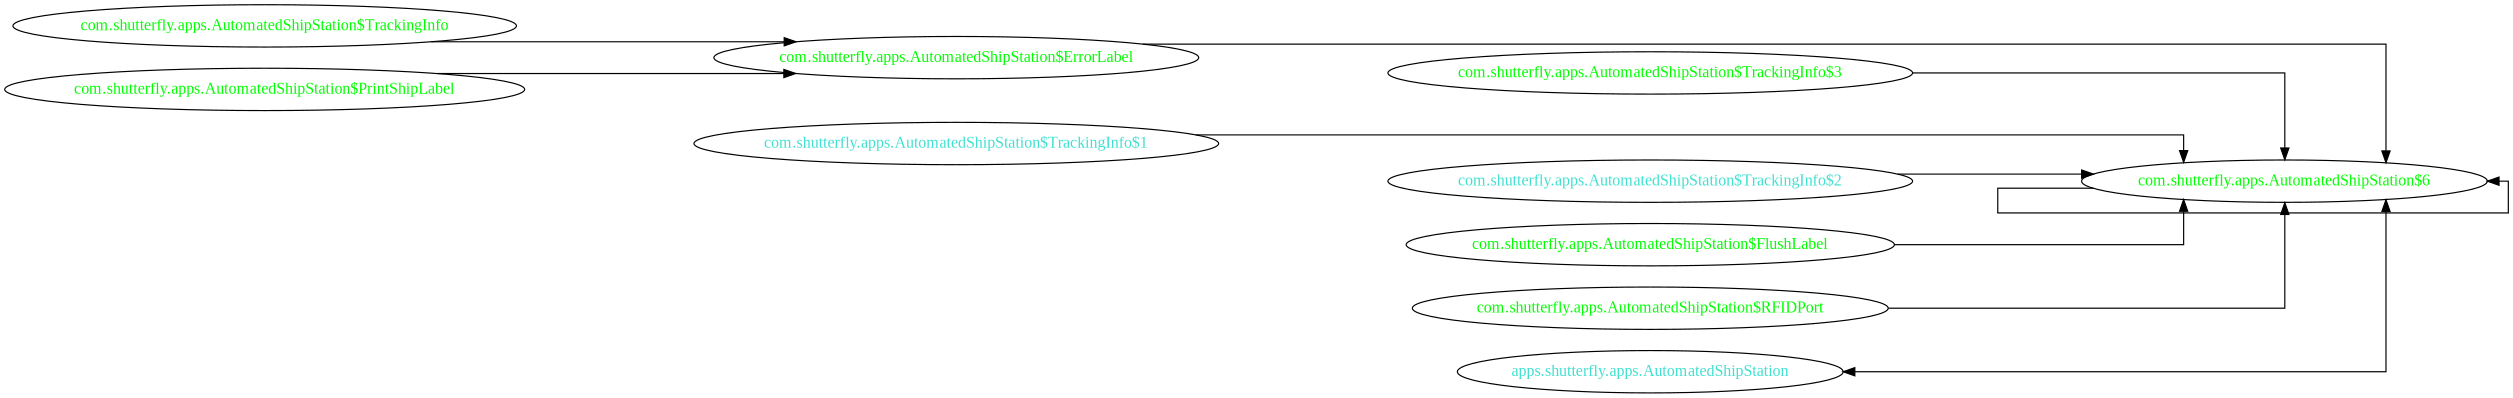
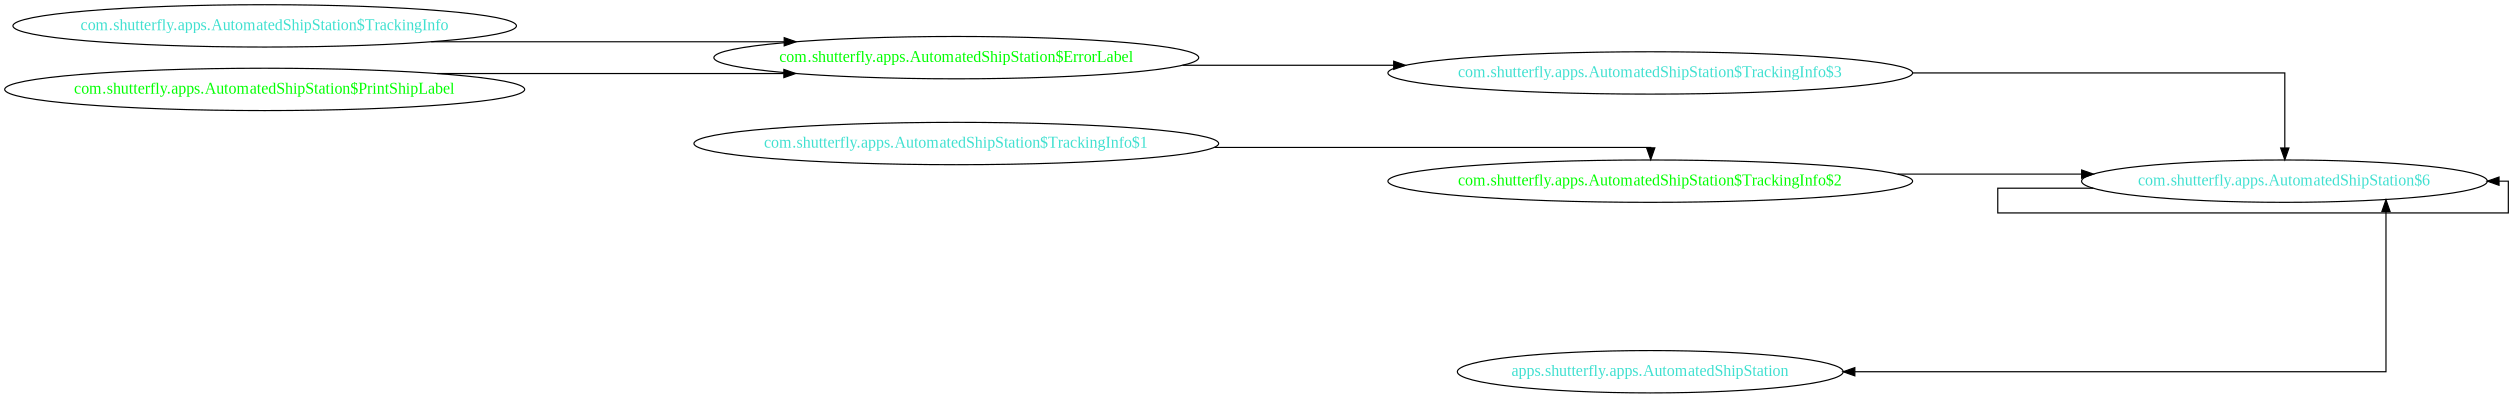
node "com.shutterfly.apps.AutomatedShipStation$TrackingInfo": fontcolor green -> turquoise
edge "com.shutterfly.apps.AutomatedShipStation$ErrorLabel" -> "com.shutterfly.apps.AutomatedShipStation$6": now "com.shutterfly.apps.AutomatedShipStation$ErrorLabel" -> "com.shutterfly.apps.AutomatedShipStation$TrackingInfo$3"
node "com.shutterfly.apps.AutomatedShipStation$TrackingInfo$3": fontcolor green -> turquoise
edge "com.shutterfly.apps.AutomatedShipStation$TrackingInfo$1" -> "com.shutterfly.apps.AutomatedShipStation$6": now "com.shutterfly.apps.AutomatedShipStation$TrackingInfo$1" -> "com.shutterfly.apps.AutomatedShipStation$TrackingInfo$2"
node "com.shutterfly.apps.AutomatedShipStation$TrackingInfo$2": fontcolor turquoise -> green
node "com.shutterfly.apps.AutomatedShipStation$6": fontcolor green -> turquoise
node "com.shutterfly.apps.AutomatedShipStation$FlushLabel": removed
node "com.shutterfly.apps.AutomatedShipStation$RFIDPort": removed
